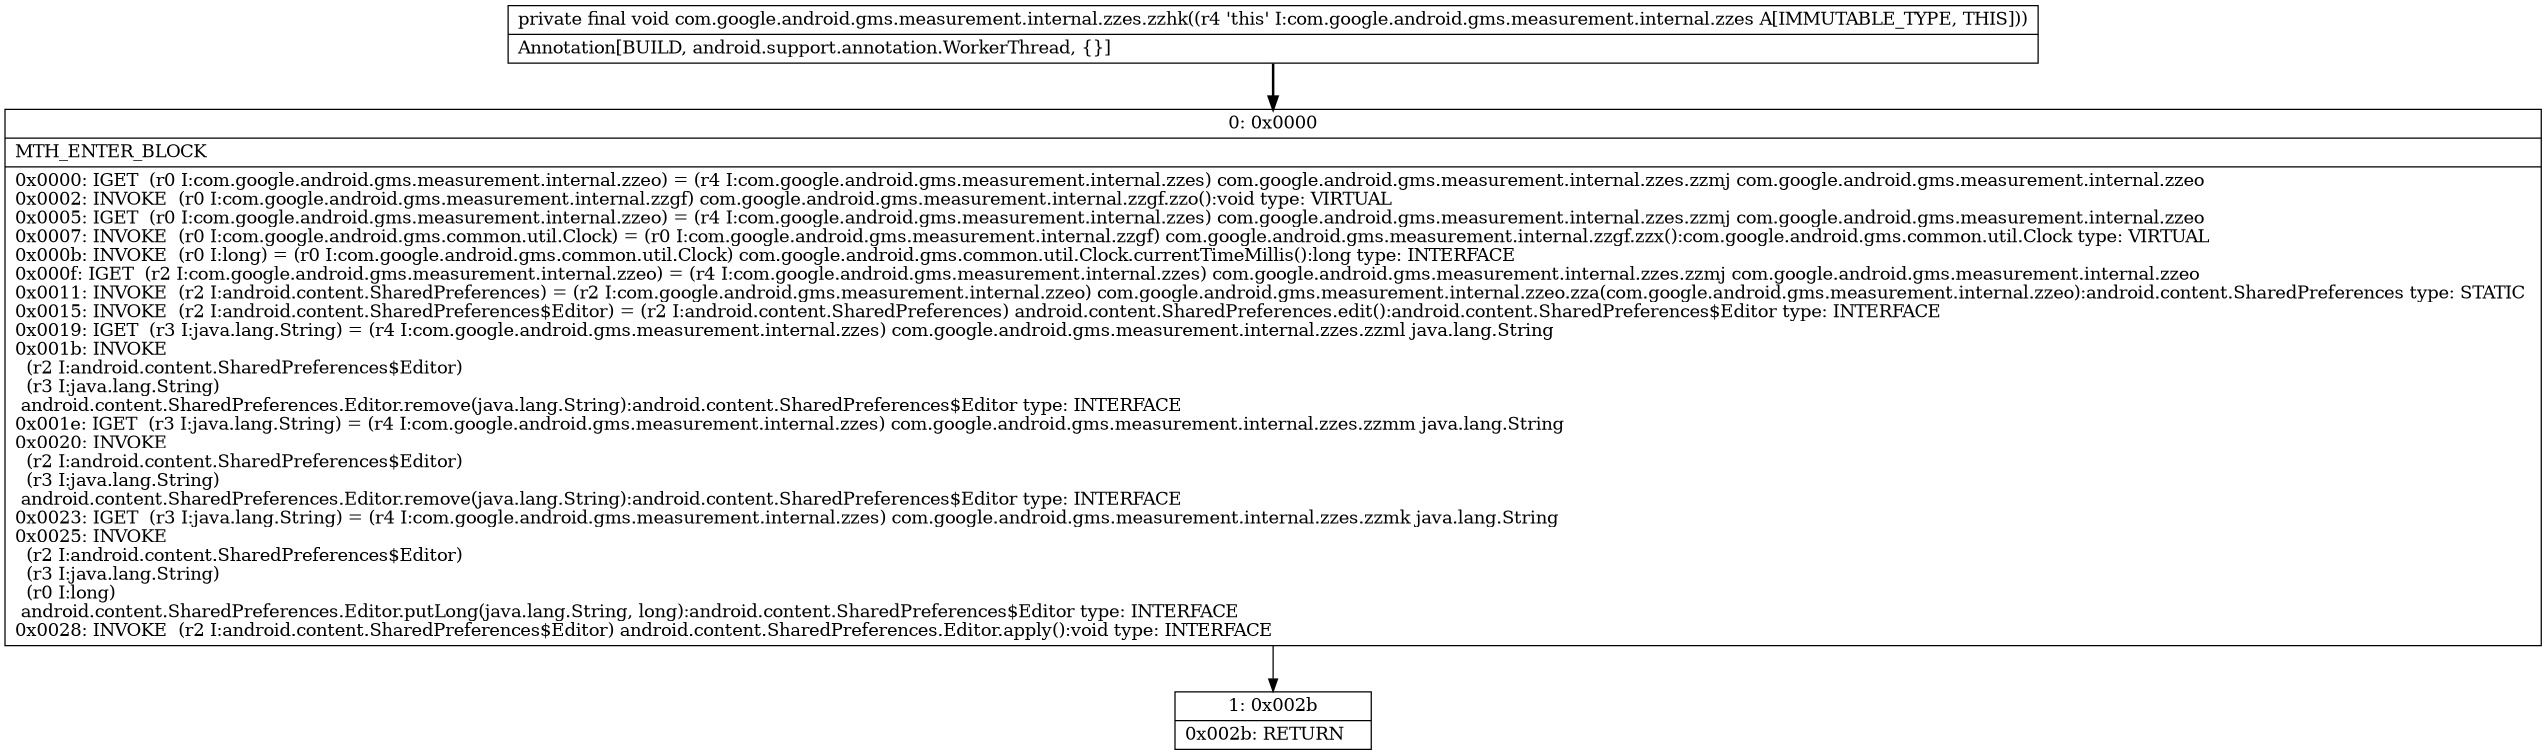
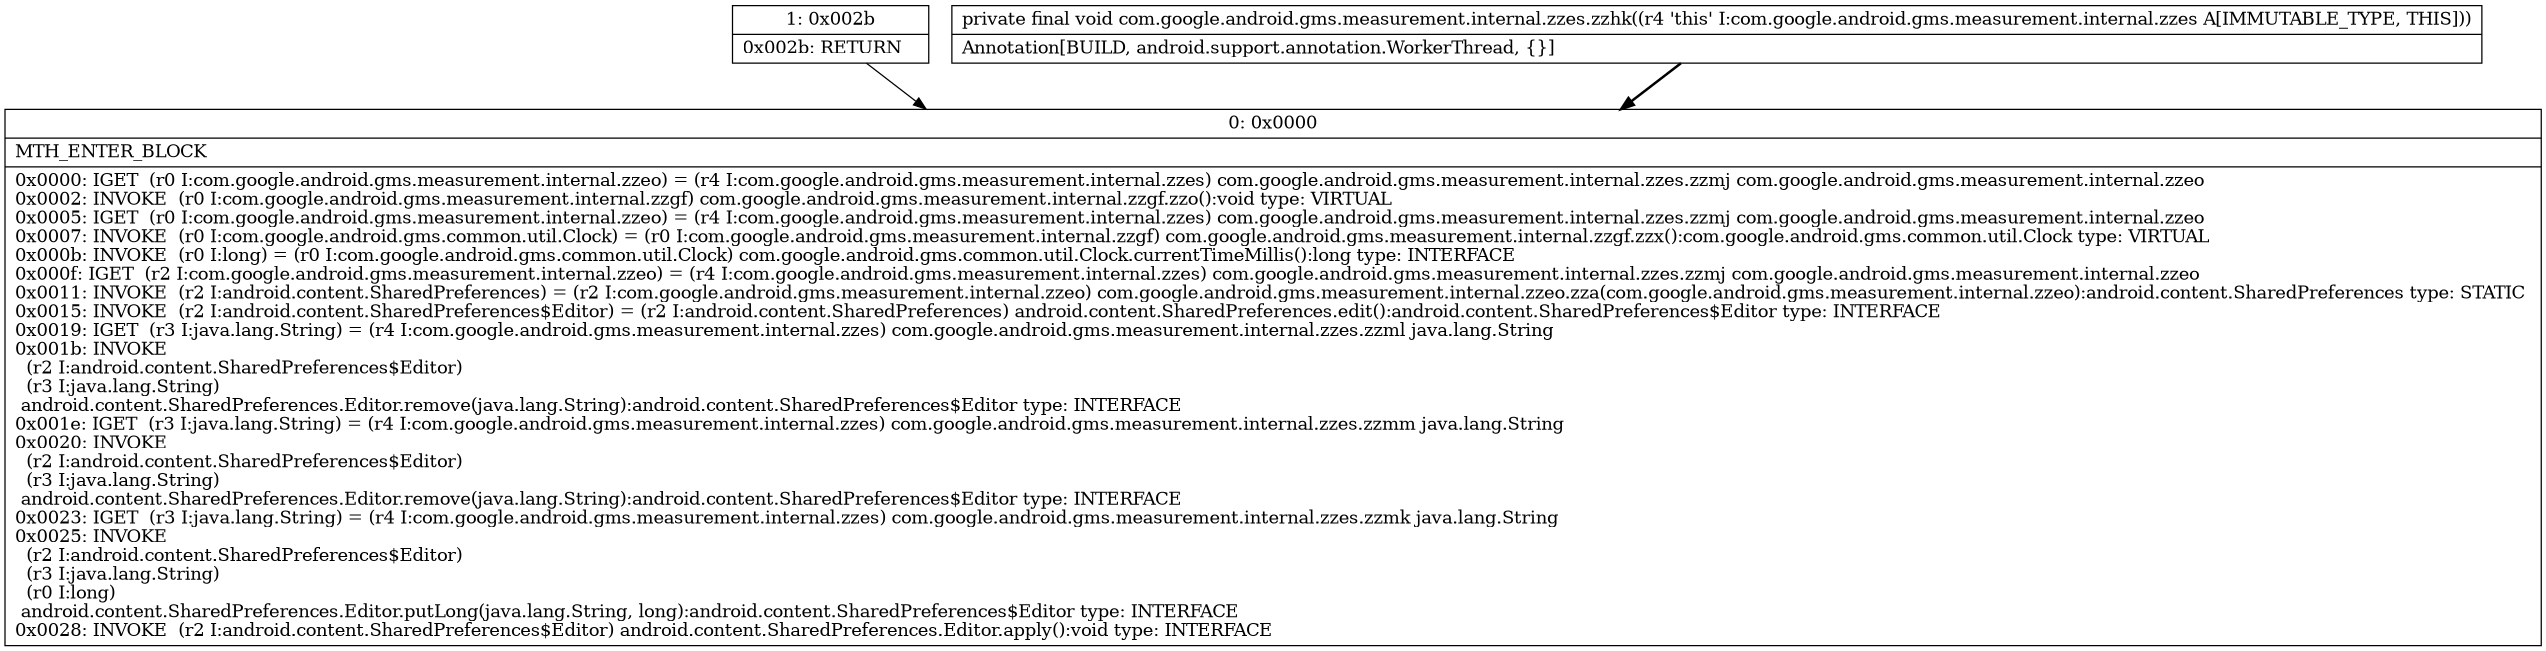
edge "0: 0x0000" -> "1: 0x002b": reversed
